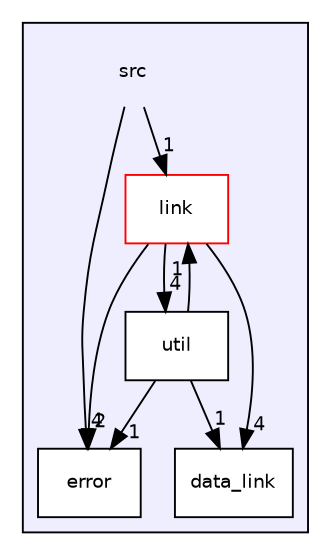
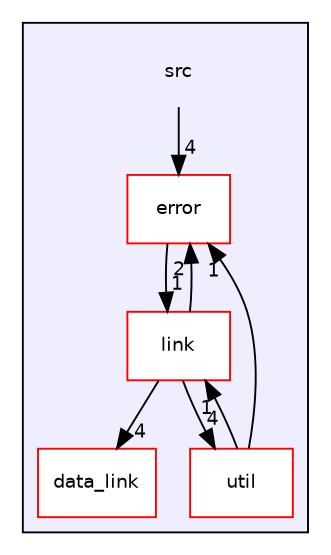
edge "src" -> "link": now "error" -> "link"
node "util": color black -> red
edge "util" -> "data_link": removed
node "error": color black -> red
node "data_link": color black -> red
